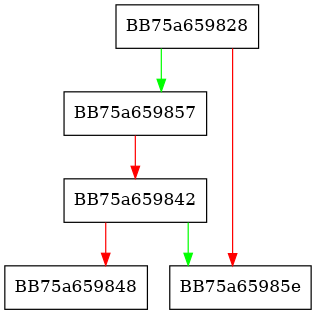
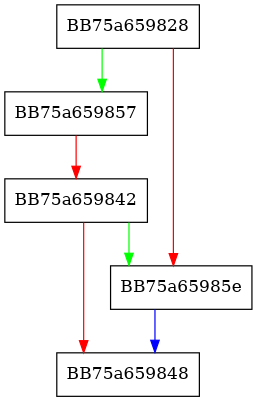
edge "BB75a65985e" -> "BB75a659848": added
